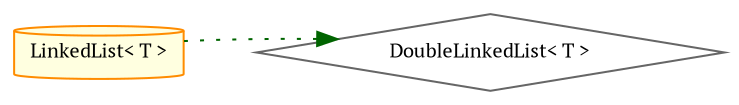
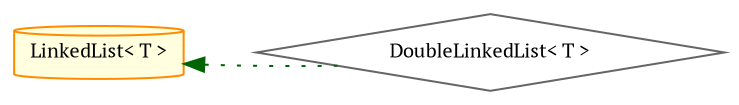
edge "LinkedList< T >" -> "DoubleLinkedList< T >": reversed
